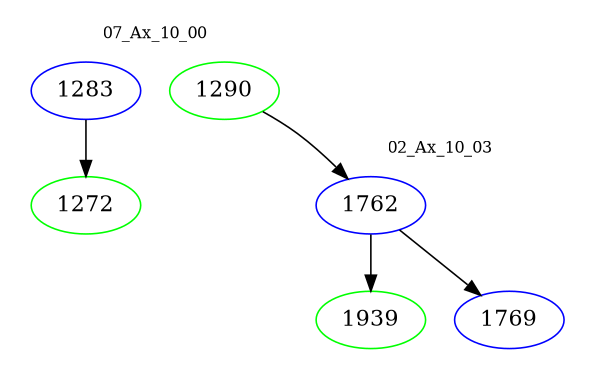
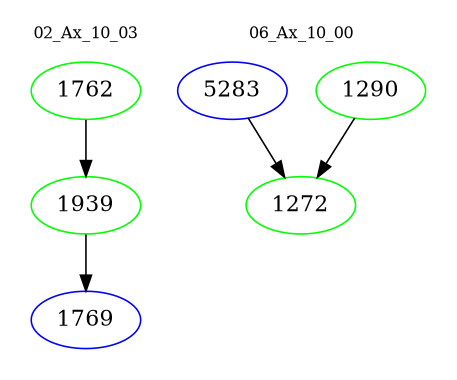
cluster "07_Ax_10_00": label "07_Ax_10_00" -> "06_Ax_10_00"
node "1283": label "1283" -> "5283"
edge "1290" -> "1762": now "1290" -> "1272"
node "1762": color blue -> green
edge "1762" -> "1769": now "1939" -> "1769"
